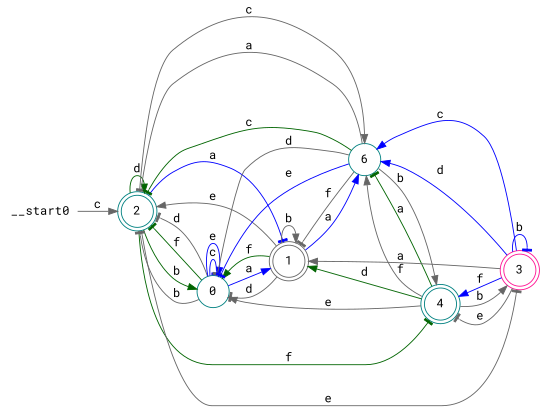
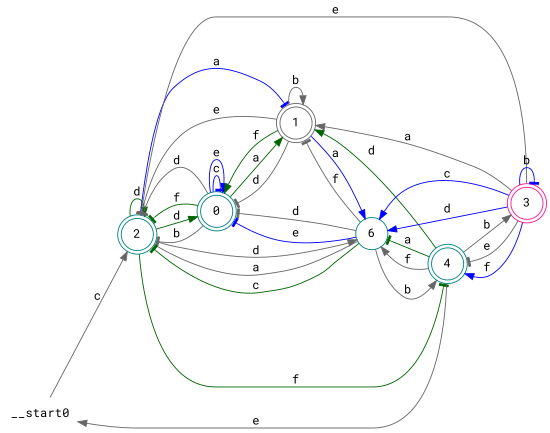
edge "2" -> "6": label "c" -> "d"
edge "1" -> "2": arrowhead normal -> tee
edge "2" -> "0": label "b" -> "d"
edge "0" -> "1": color blue -> darkgreen
node "0": shape circle -> doublecircle
edge "4" -> "0": now "4" -> "__start0"
edge "2" -> "3": reversed
